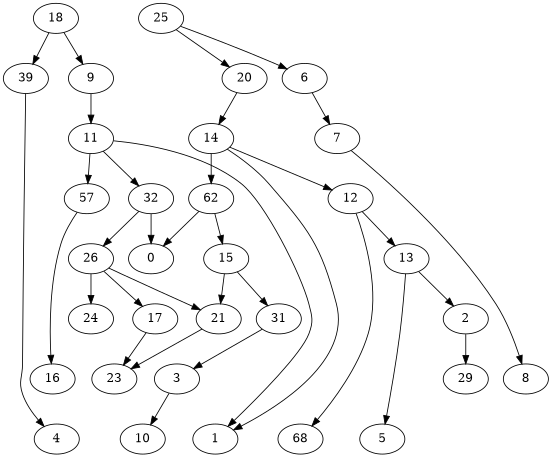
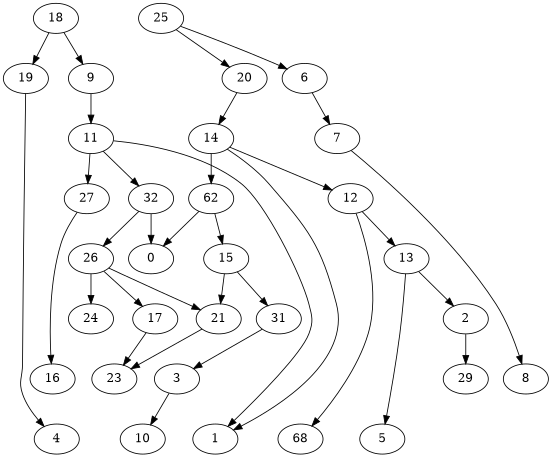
node "39": label "39" -> "19"
node "57": label "57" -> "27"
